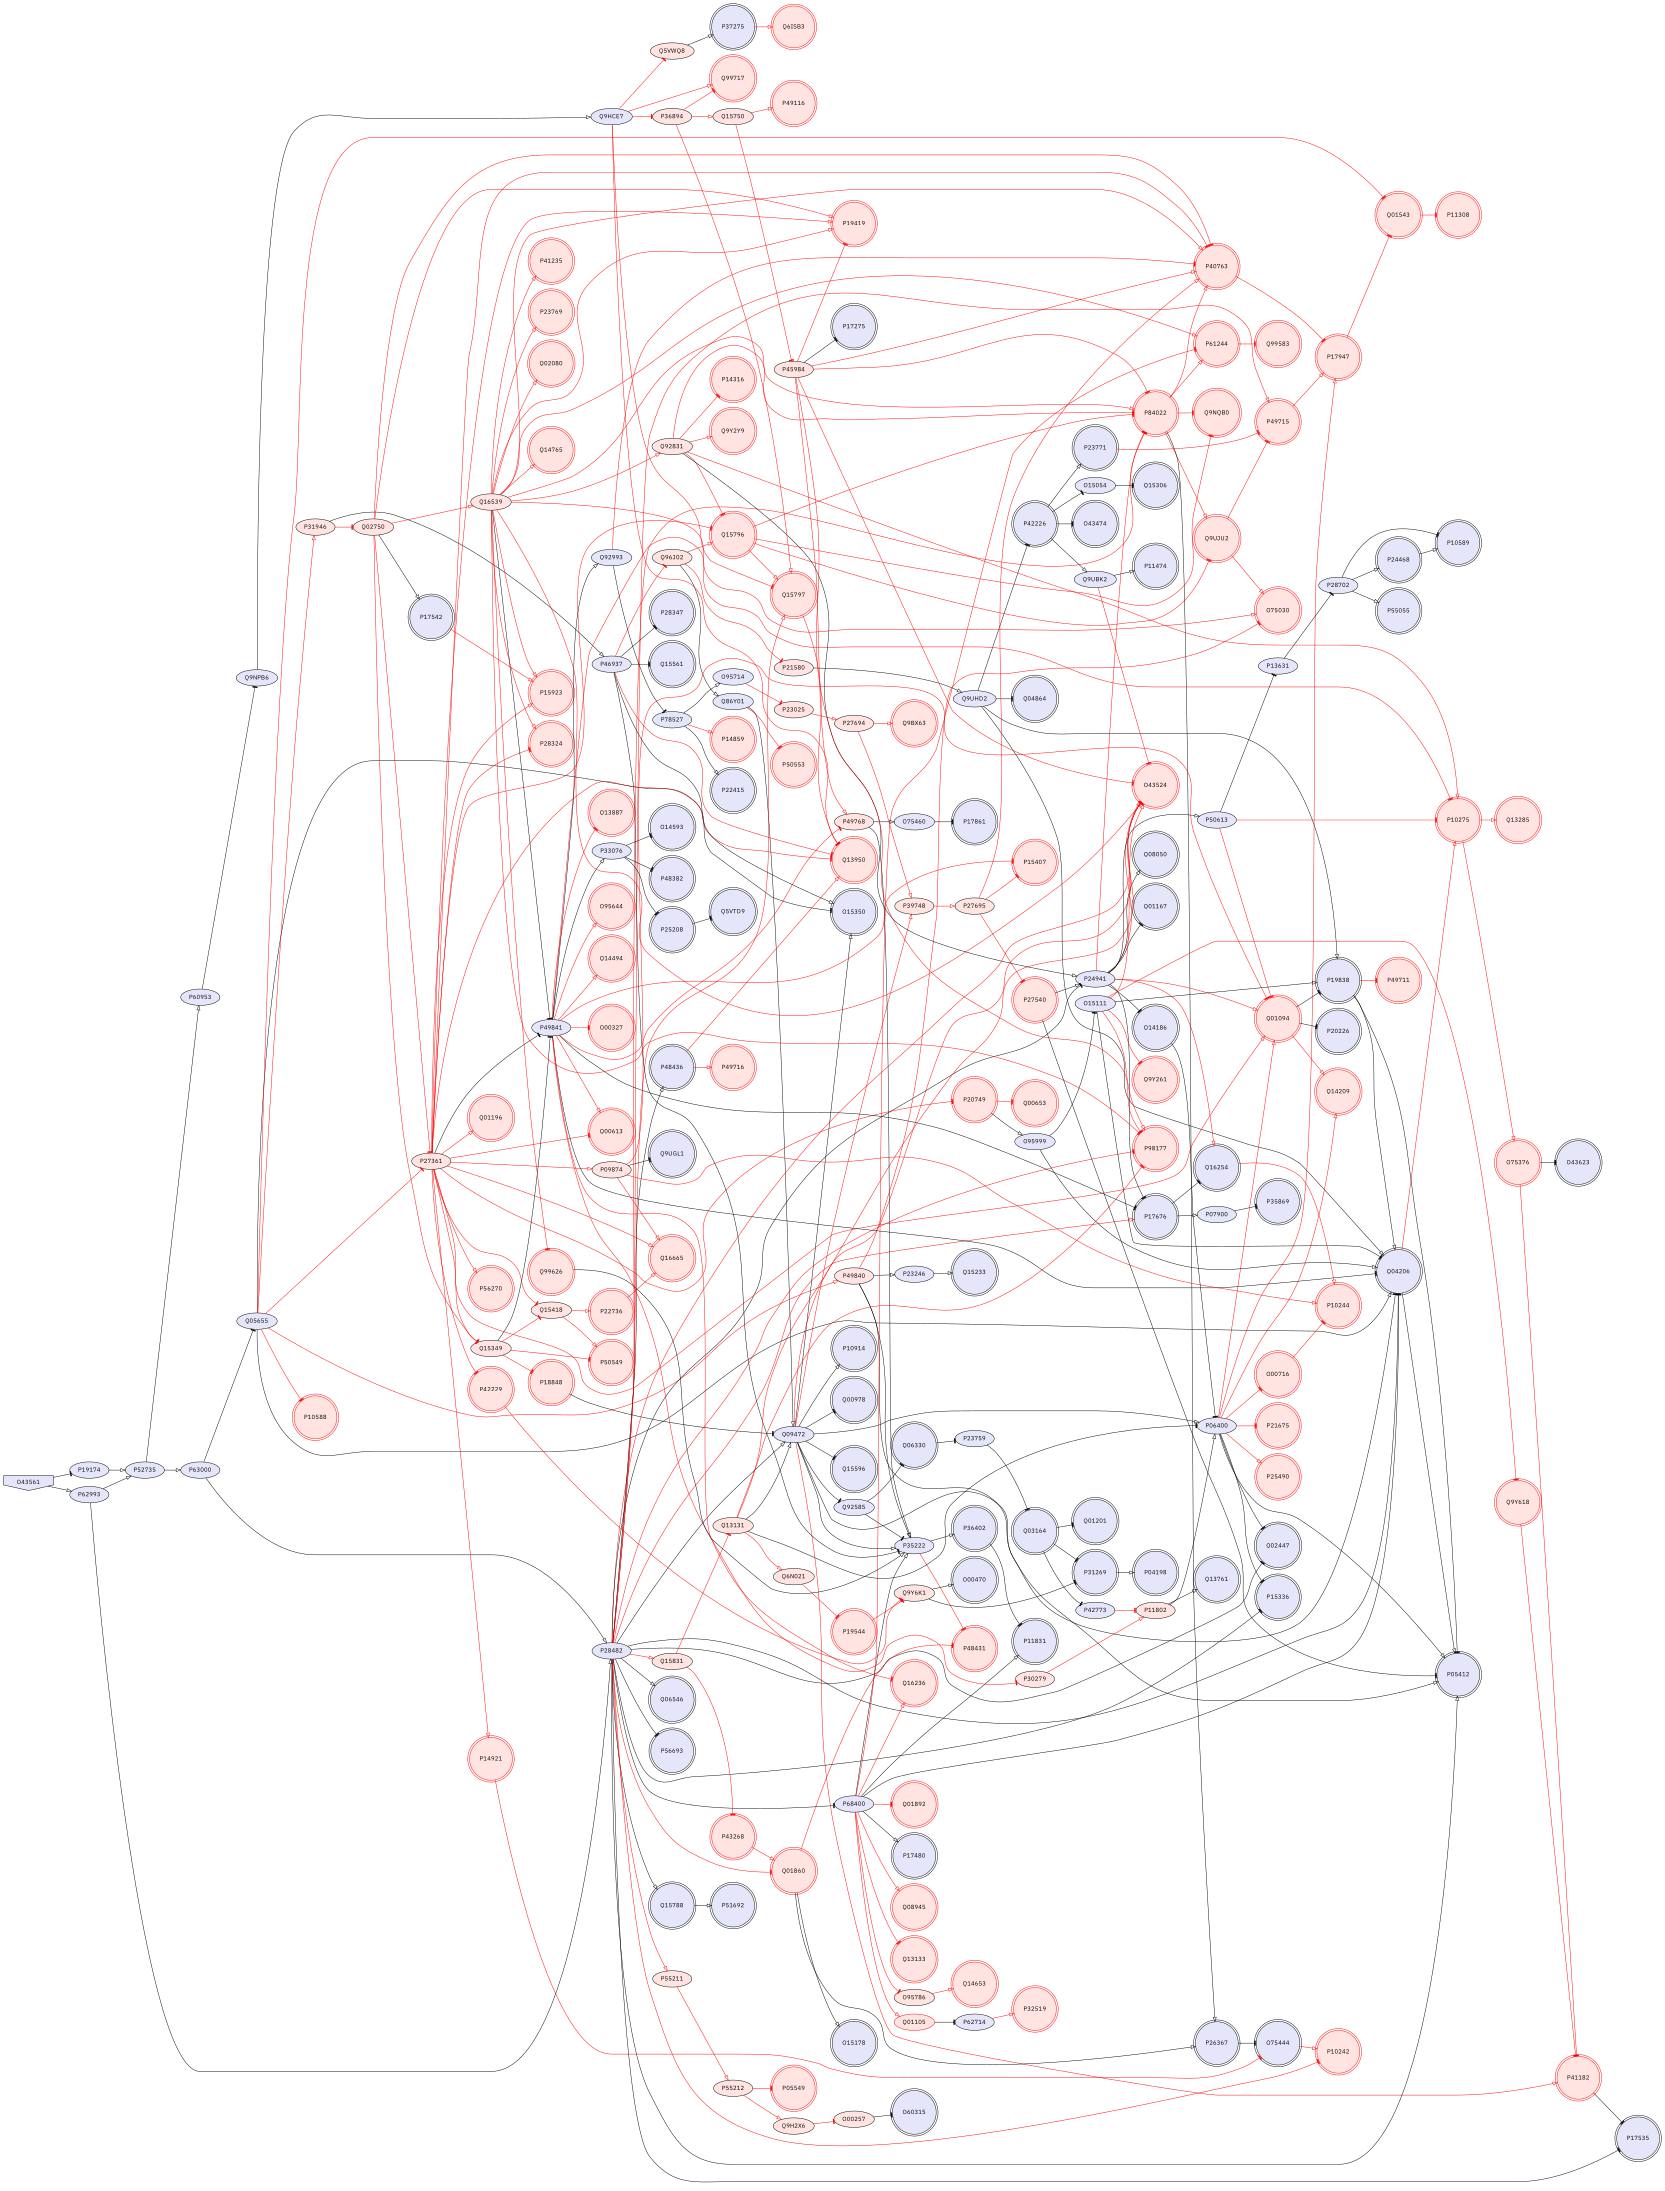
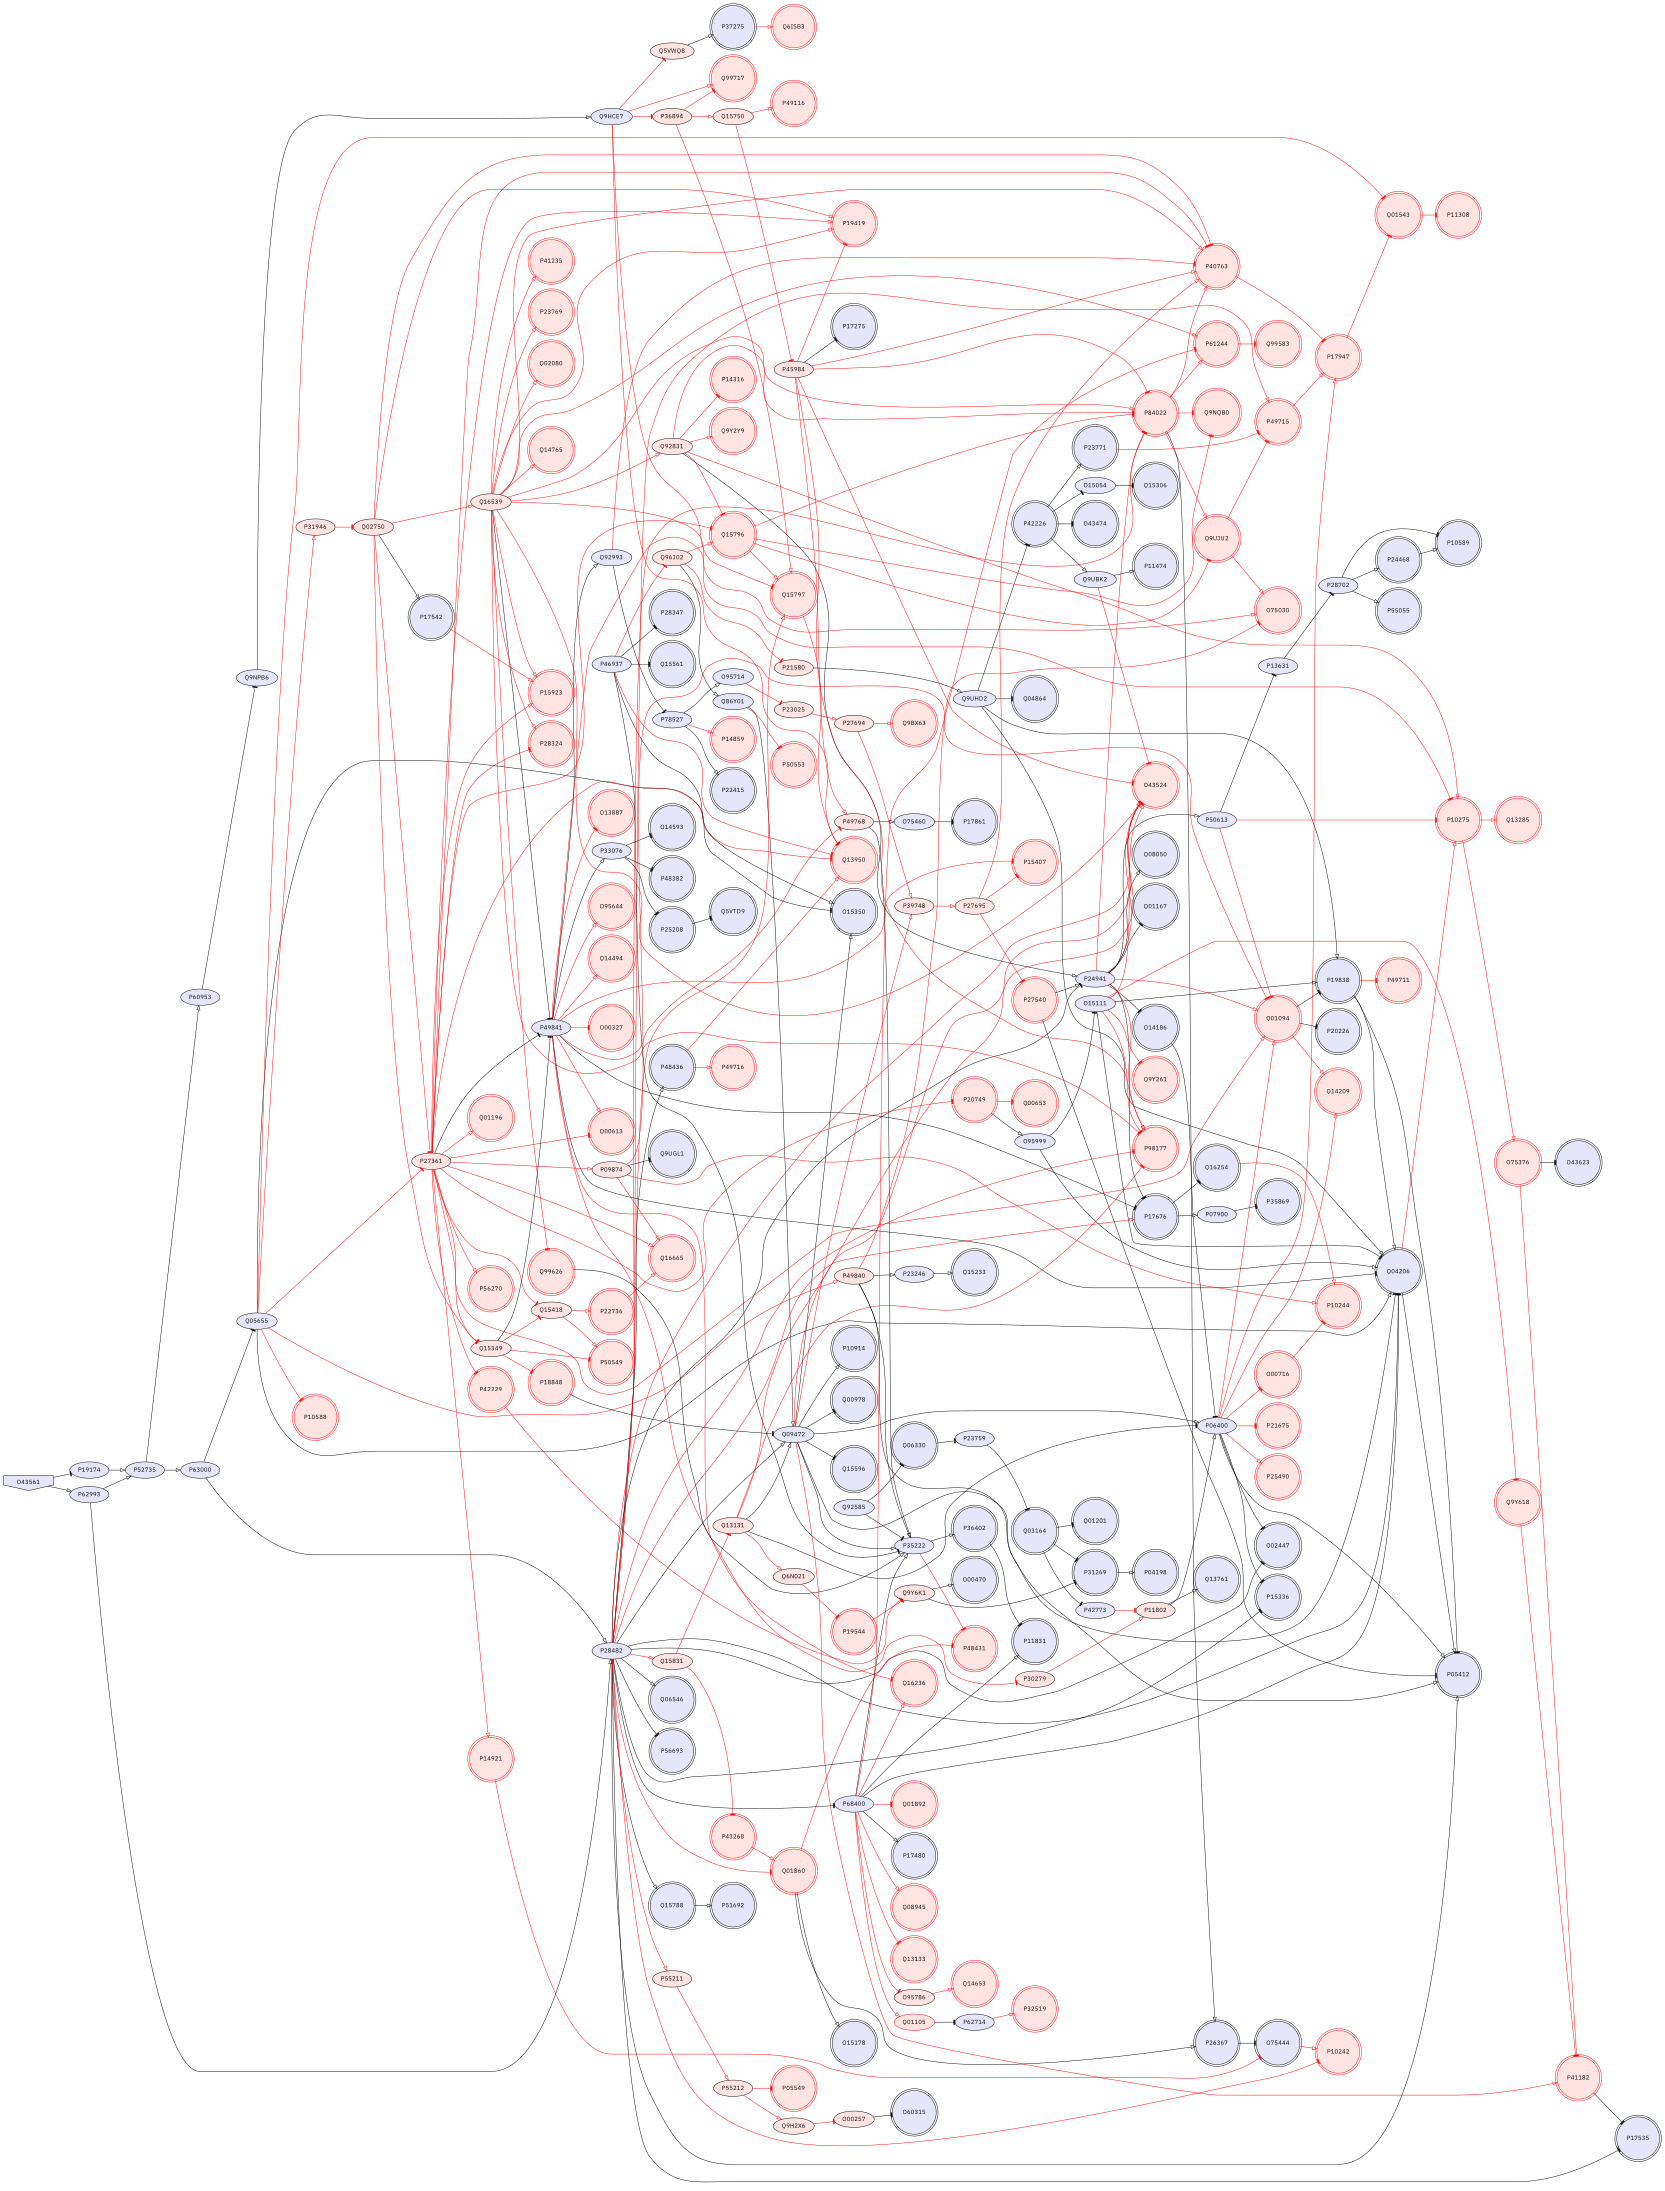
edge "P31946" -> "P46937": removed
edge "P24941" -> "Q16254": now "P24941" -> "P98177"
edge "Q09472" -> "Q92585": removed
